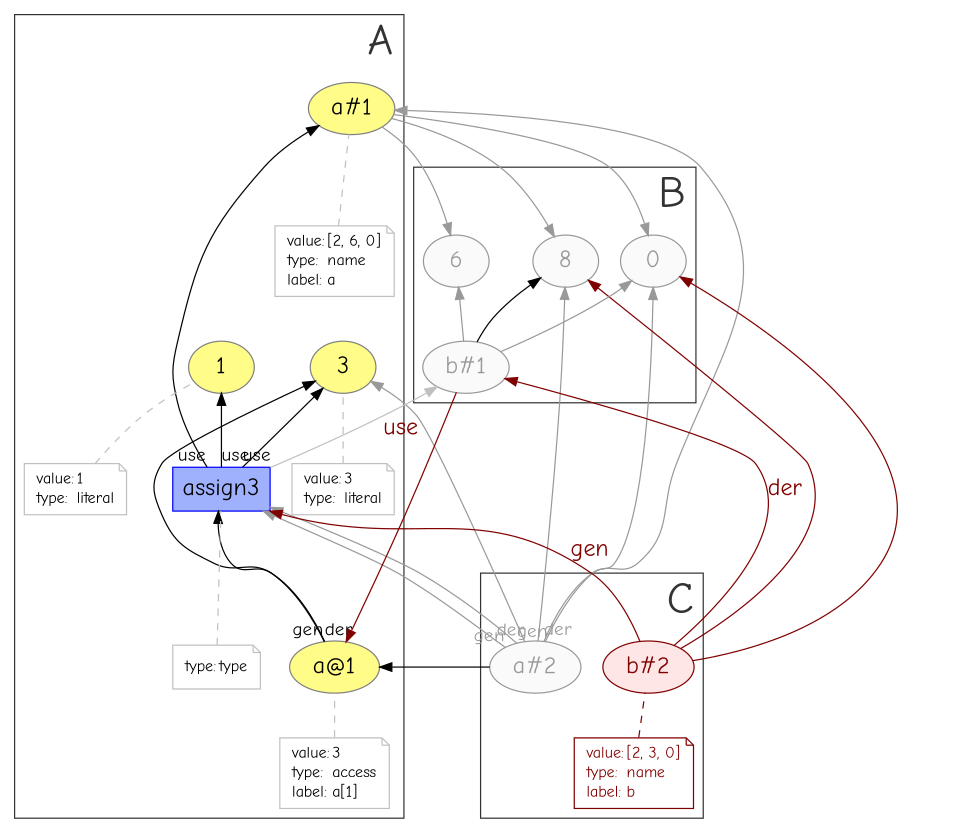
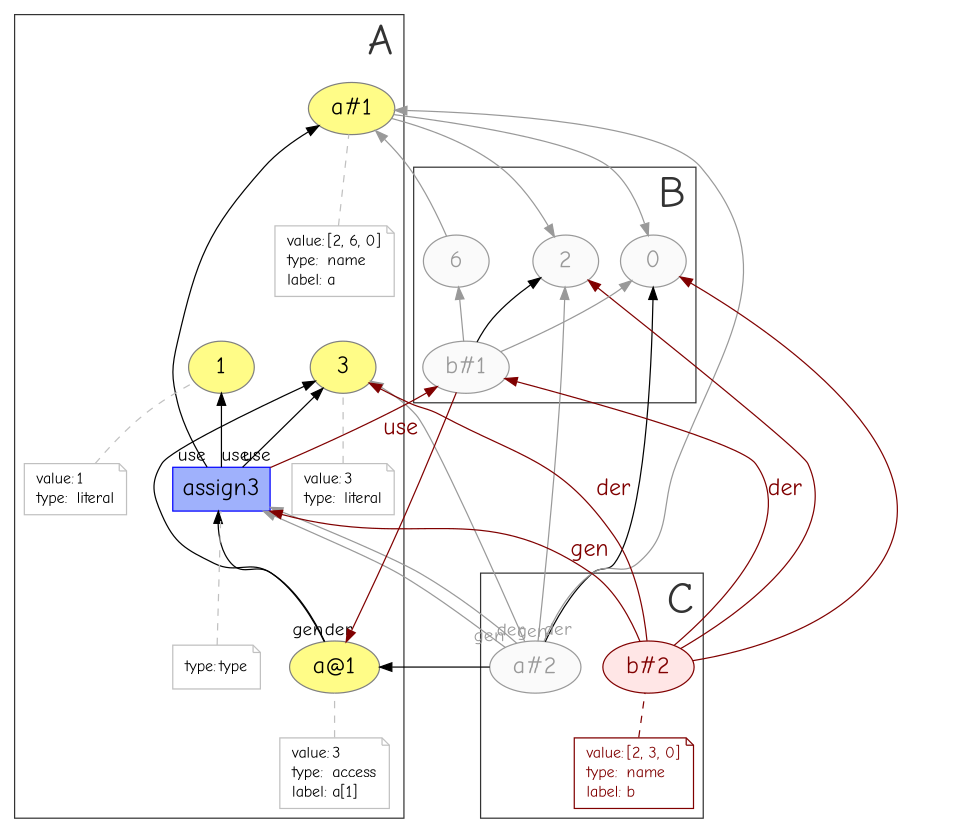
edge "a#1" -> "6": reversed
node "8": label "8" -> "2"
edge "assign3" -> "b#1": color gray -> #800000
edge "b#2" -> "3": added, label "der"
edge "a#2" -> "0": color #999999 -> black
